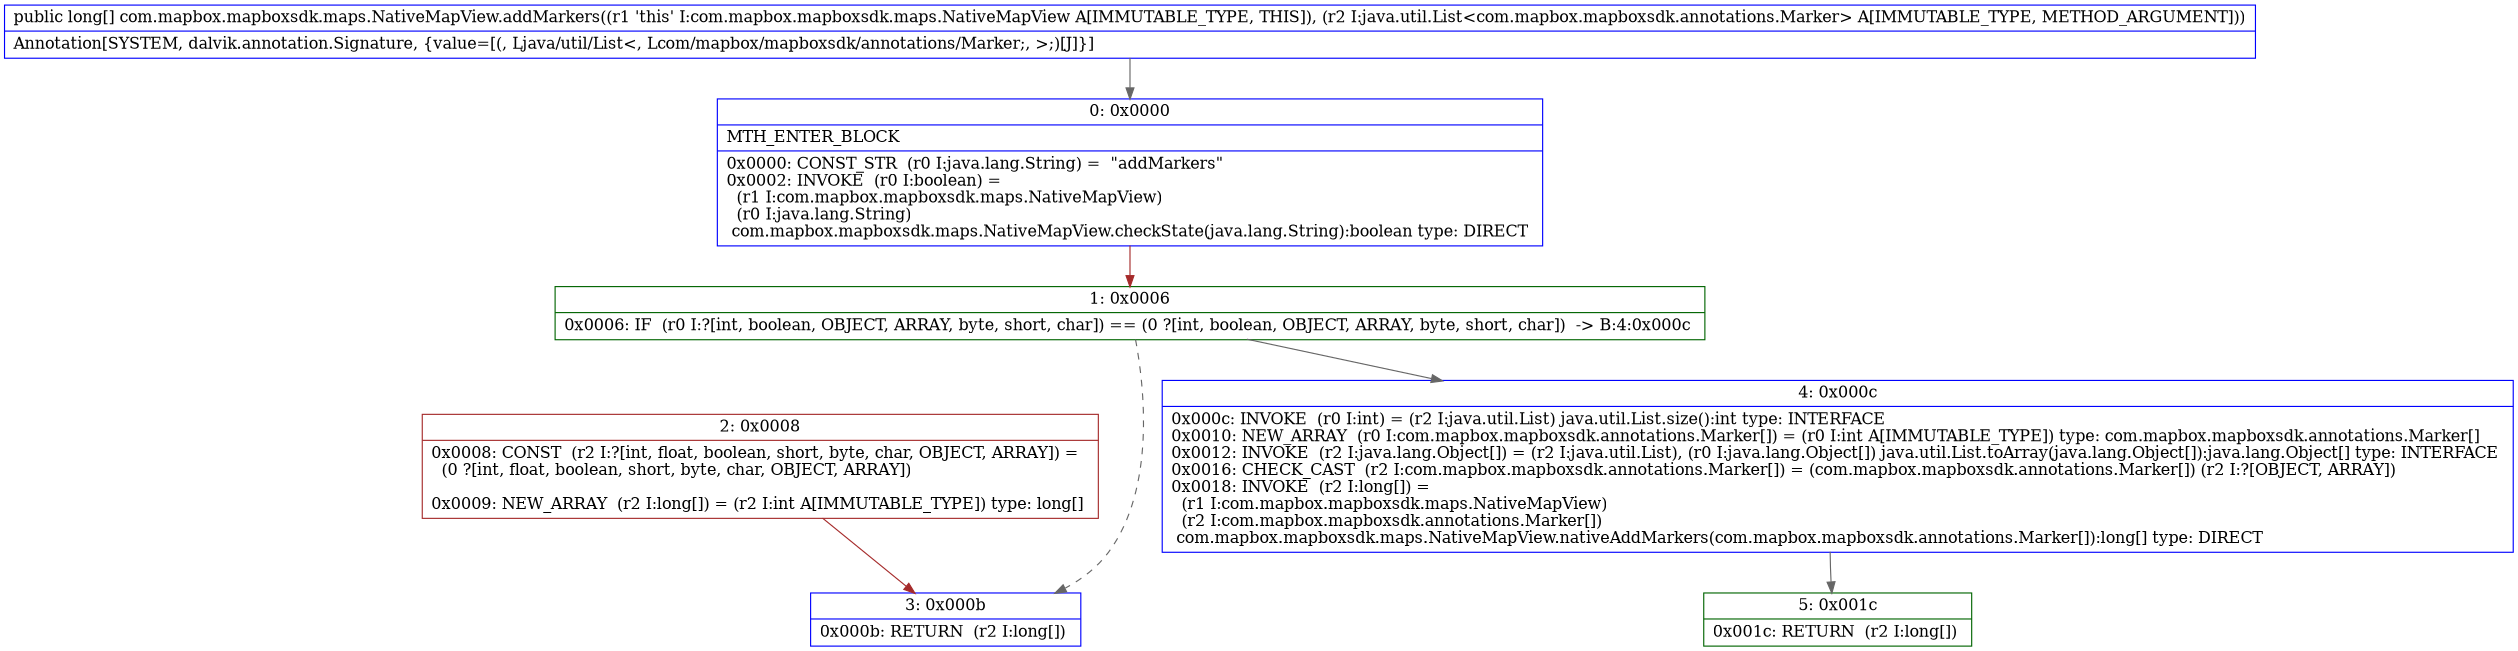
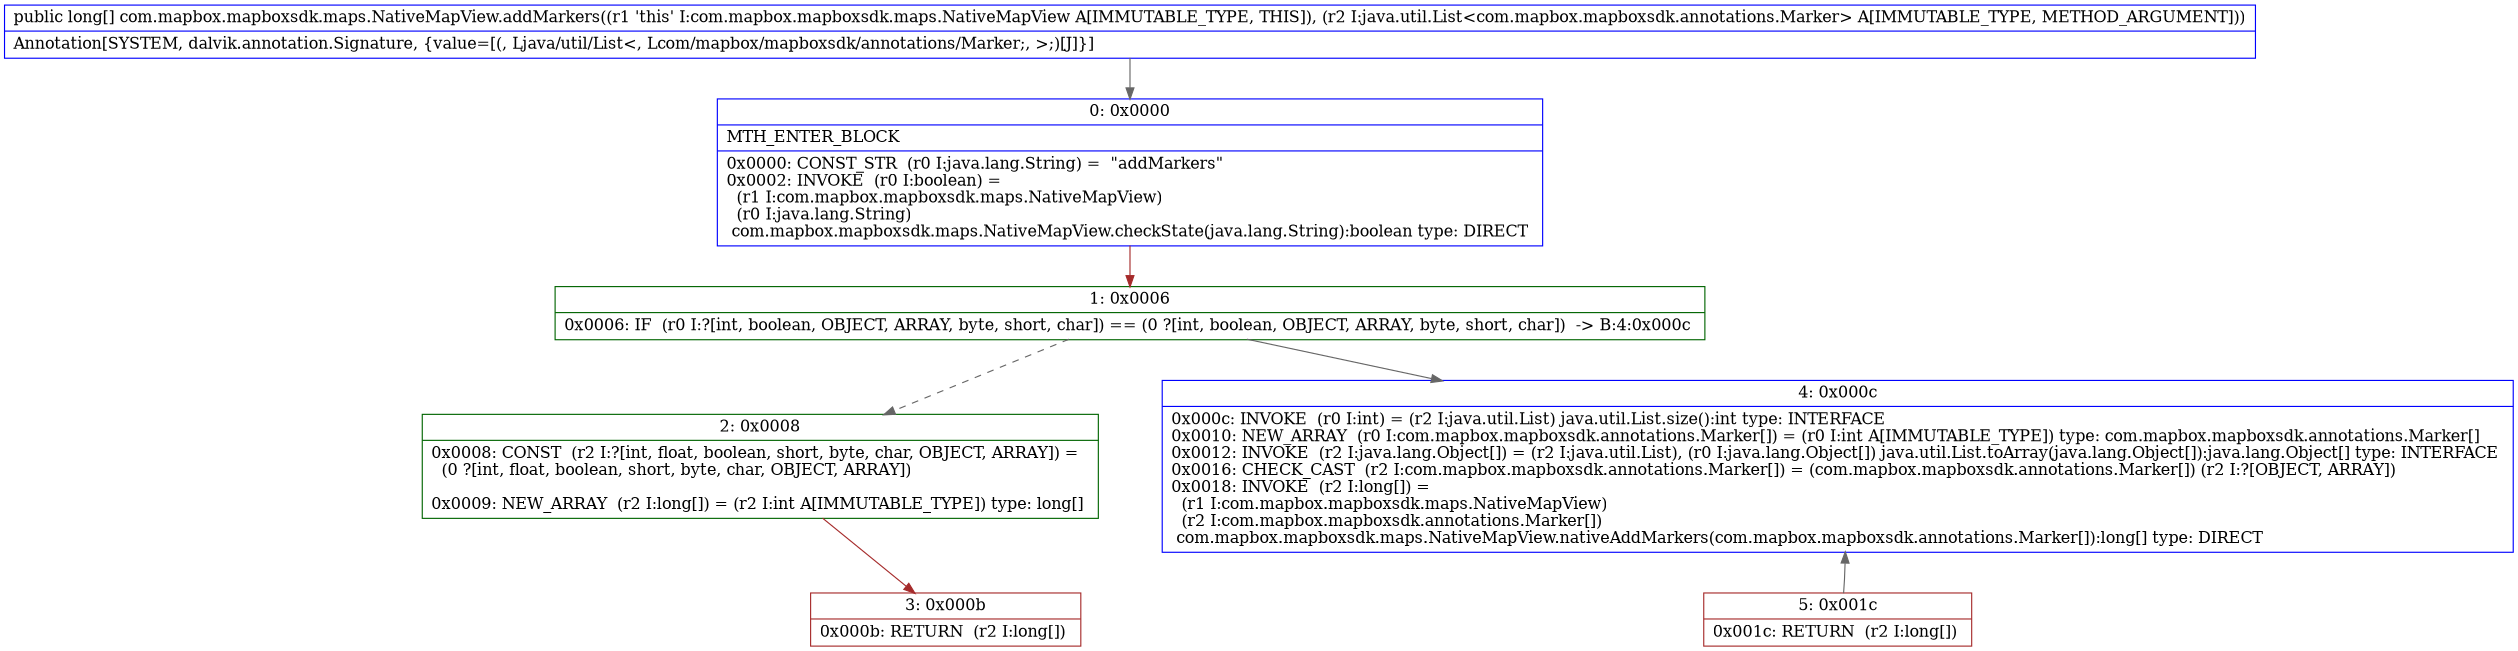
node "2: 0x0008": color brown -> darkgreen
edge "1: 0x0006" -> "3: 0x000b": now "1: 0x0006" -> "2: 0x0008"
edge "4: 0x000c" -> "5: 0x001c": reversed
node "3: 0x000b": color blue -> brown
node "5: 0x001c": color darkgreen -> brown
